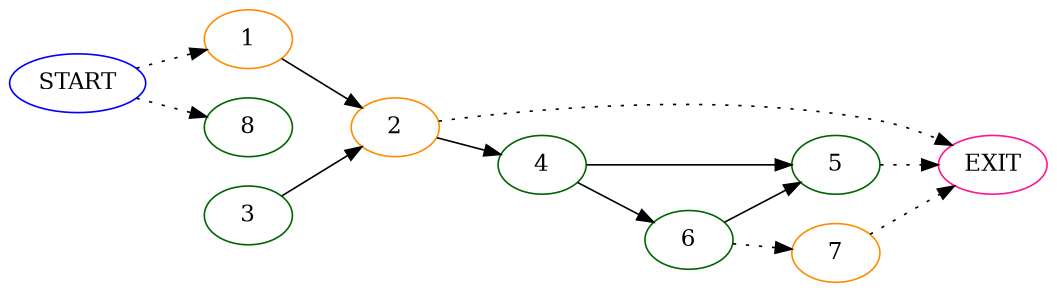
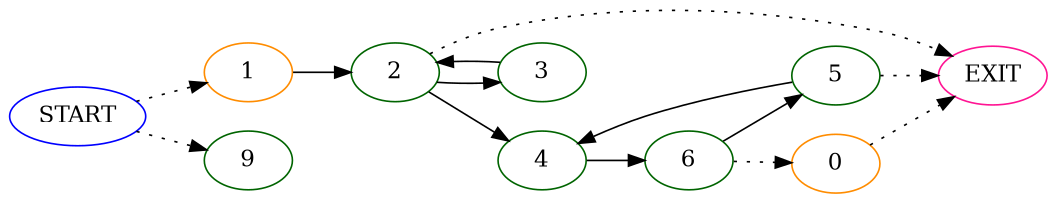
edge "2" -> "3": added
node "8": label "8" -> "9"
node "2": color darkorange -> darkgreen
edge "4" -> "5": reversed
node "7": label "7" -> "0"
